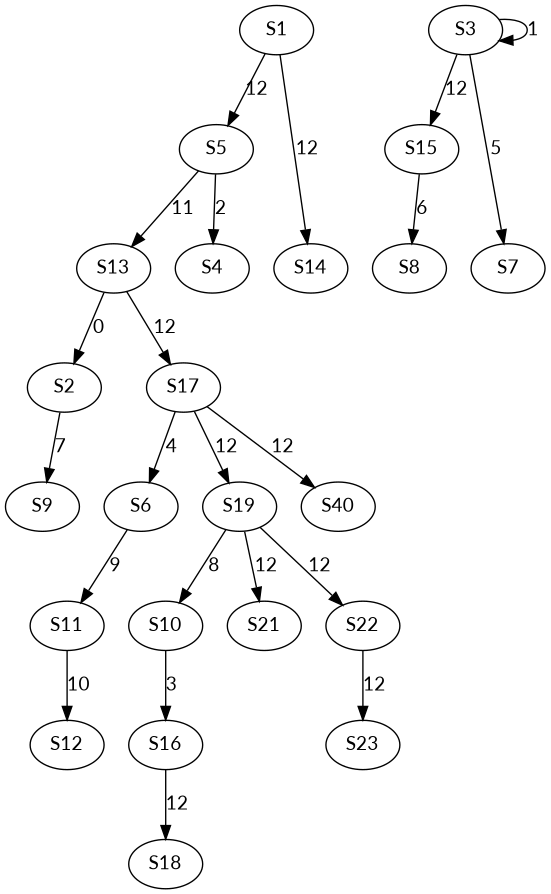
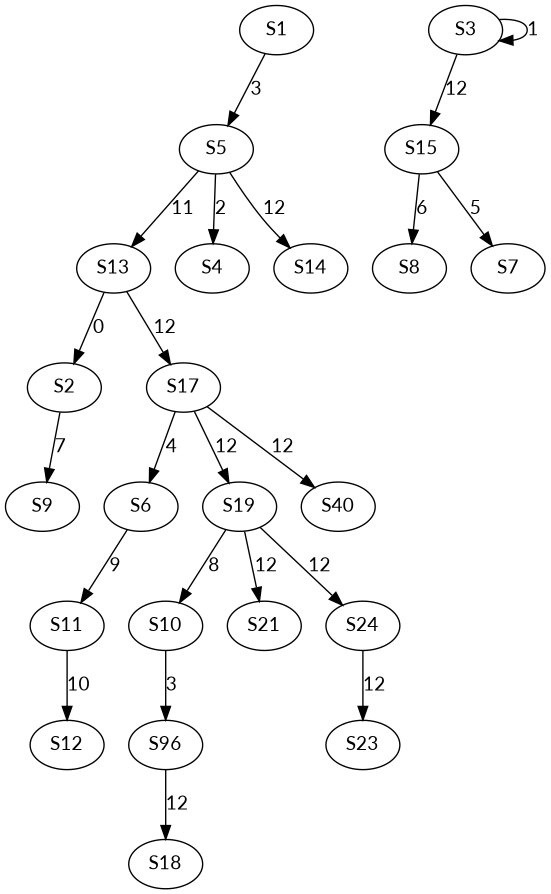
edge "S1" -> "S5": label "12" -> "3"
edge "S1" -> "S14": now "S5" -> "S14"
edge "S3" -> "S7": now "S15" -> "S7"
node "S22": label "S22" -> "S24"
node "S16": label "S16" -> "S96"
